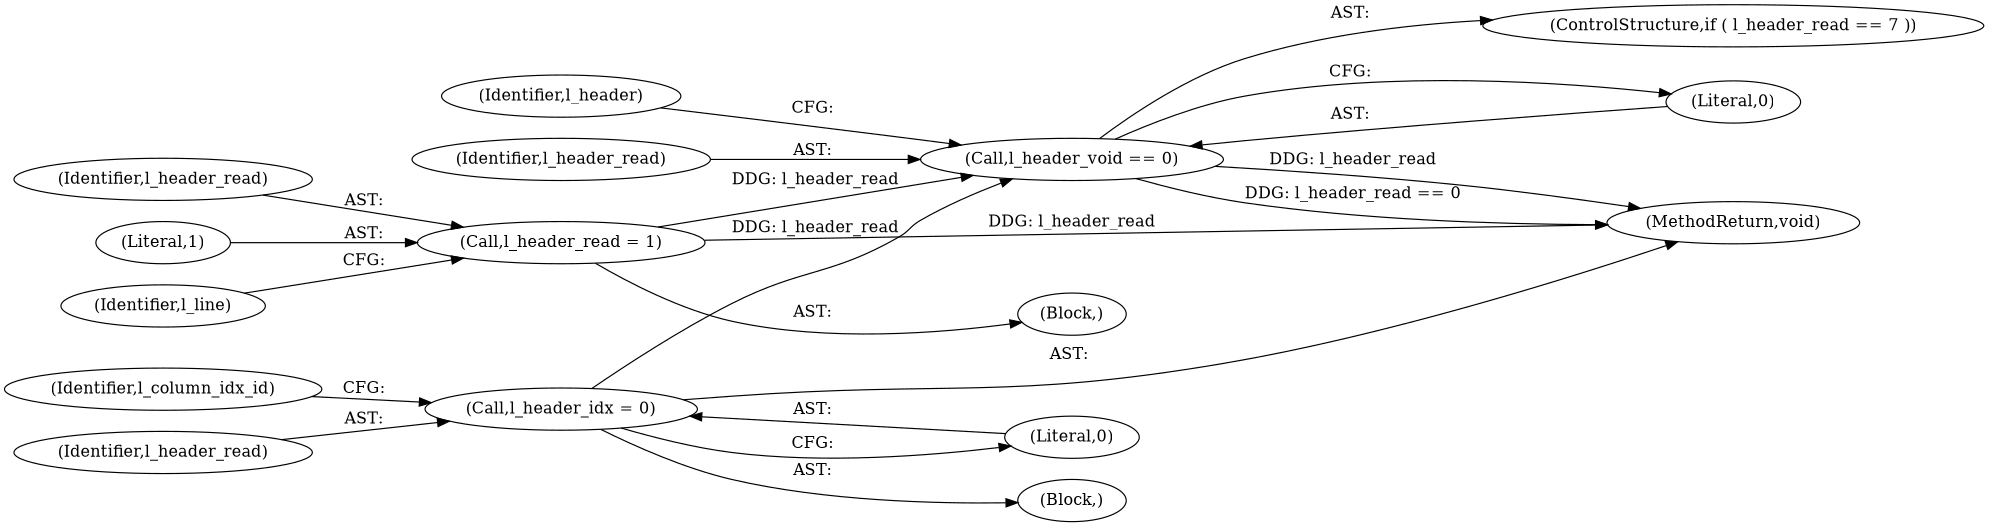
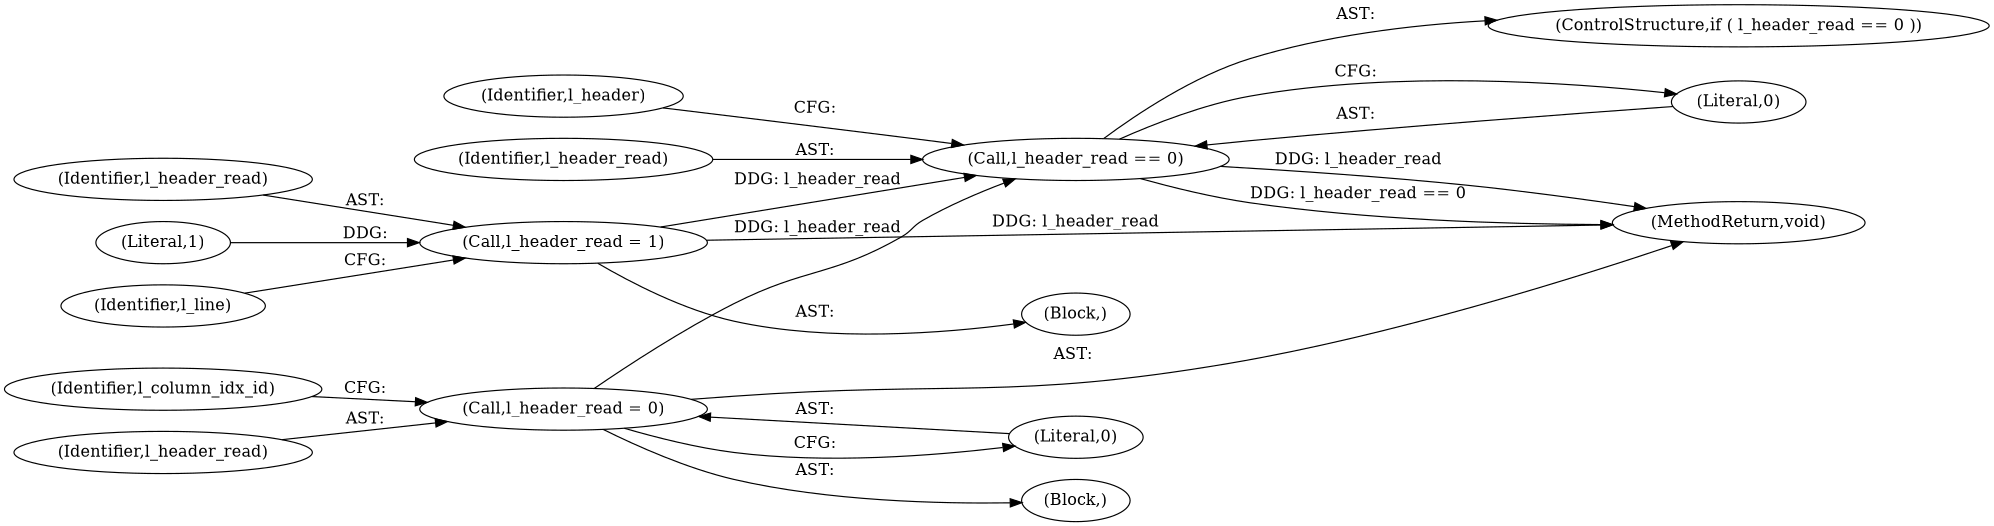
node "(ControlStructure,if ( l_header_read == 7 ))": label "(ControlStructure,if ( l_header_read == 7 ))" -> "(ControlStructure,if ( l_header_read == 0 ))"
node "(Call,l_header_void == 0)": label "(Call,l_header_void == 0)" -> "(Call,l_header_read == 0)"
edge "(Literal,1)" -> "(Call,l_header_read = 1)": label "AST: " -> "DDG: "
node "(Call,l_header_idx = 0)": label "(Call,l_header_idx = 0)" -> "(Call,l_header_read = 0)"
